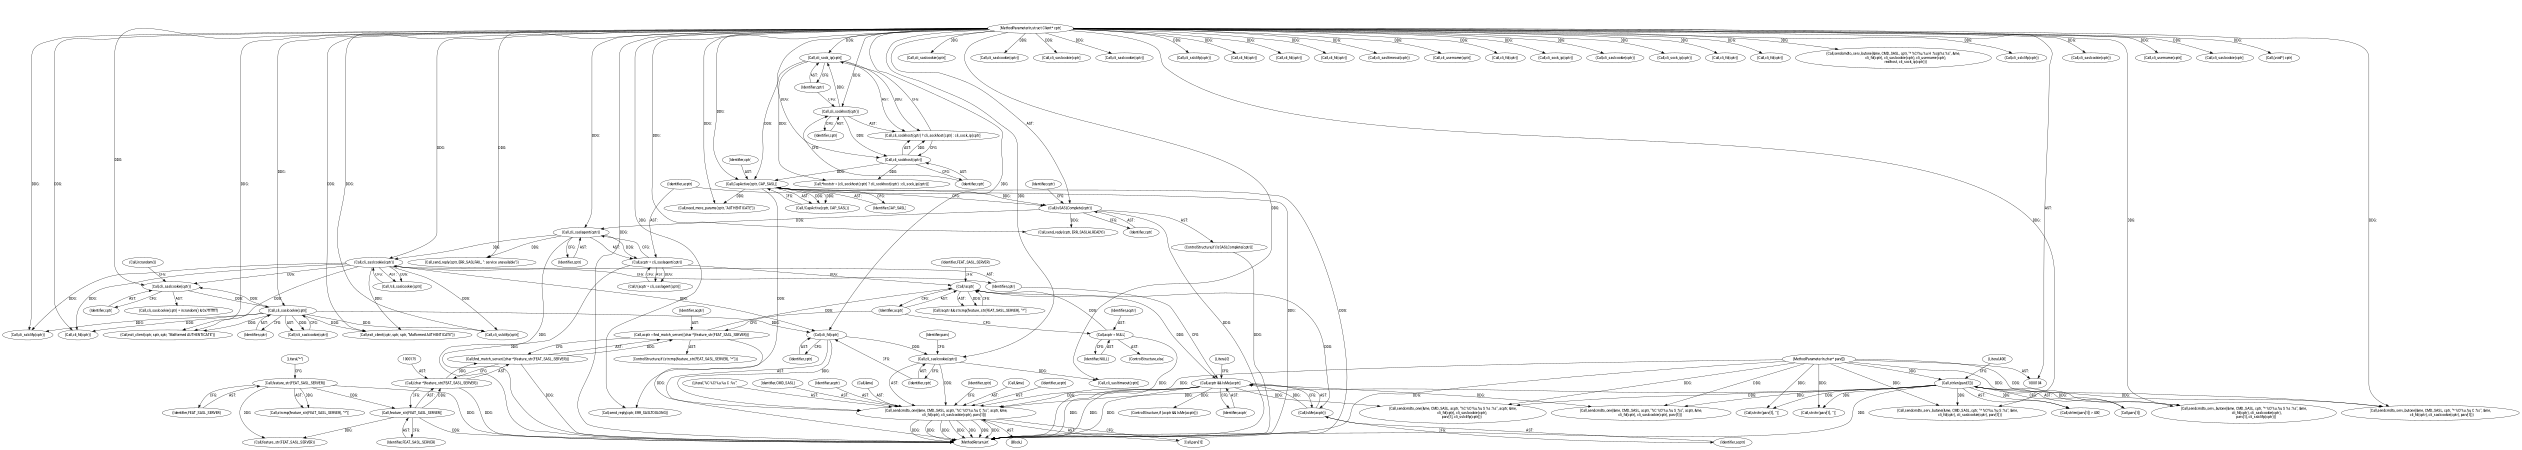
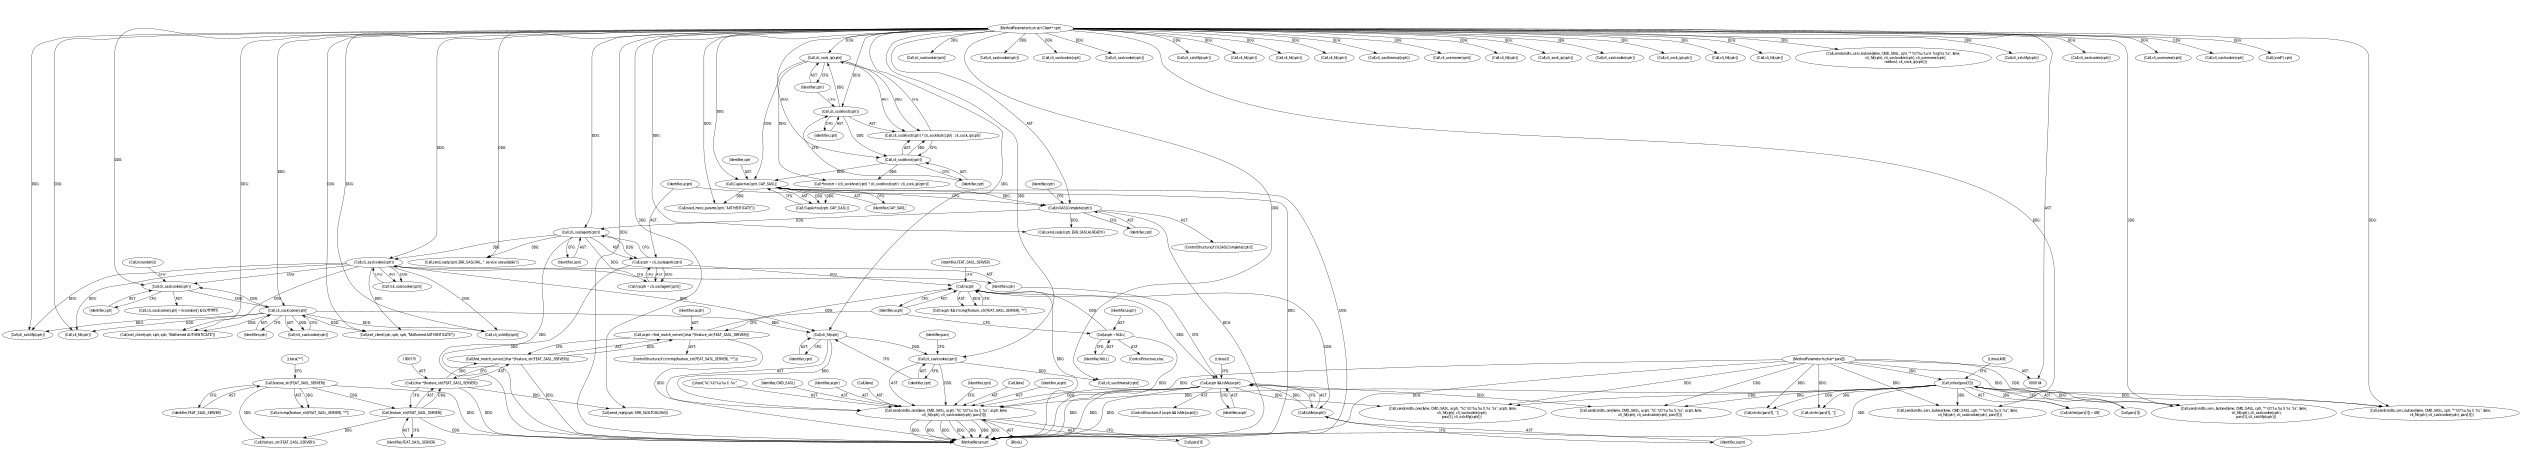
edge "(Call,cli_saslagent(cptr))" -> "(Call,!(acptr = cli_saslagent(cptr)))": added, label "DDG:"
edge "(Call,CapActive(cptr, CAP_SASL))" -> "(Call,send_reply(cptr, ERR_SASLTOOLONG))": now "(Call,(char *)feature_str(FEAT_SASL_SERVER))" -> "(Call,send_reply(cptr, ERR_SASLTOOLONG))"
edge "(Call,acptr && IsMe(acptr))" -> "(ControlStructure,if (acptr && IsMe(acptr)))": label "DDG: " -> "AST: "
edge "(ControlStructure,if (IsSASLComplete(cptr)))" -> "(MethodReturn,int)": now "(Call,!acptr)" -> "(MethodReturn,int)"
